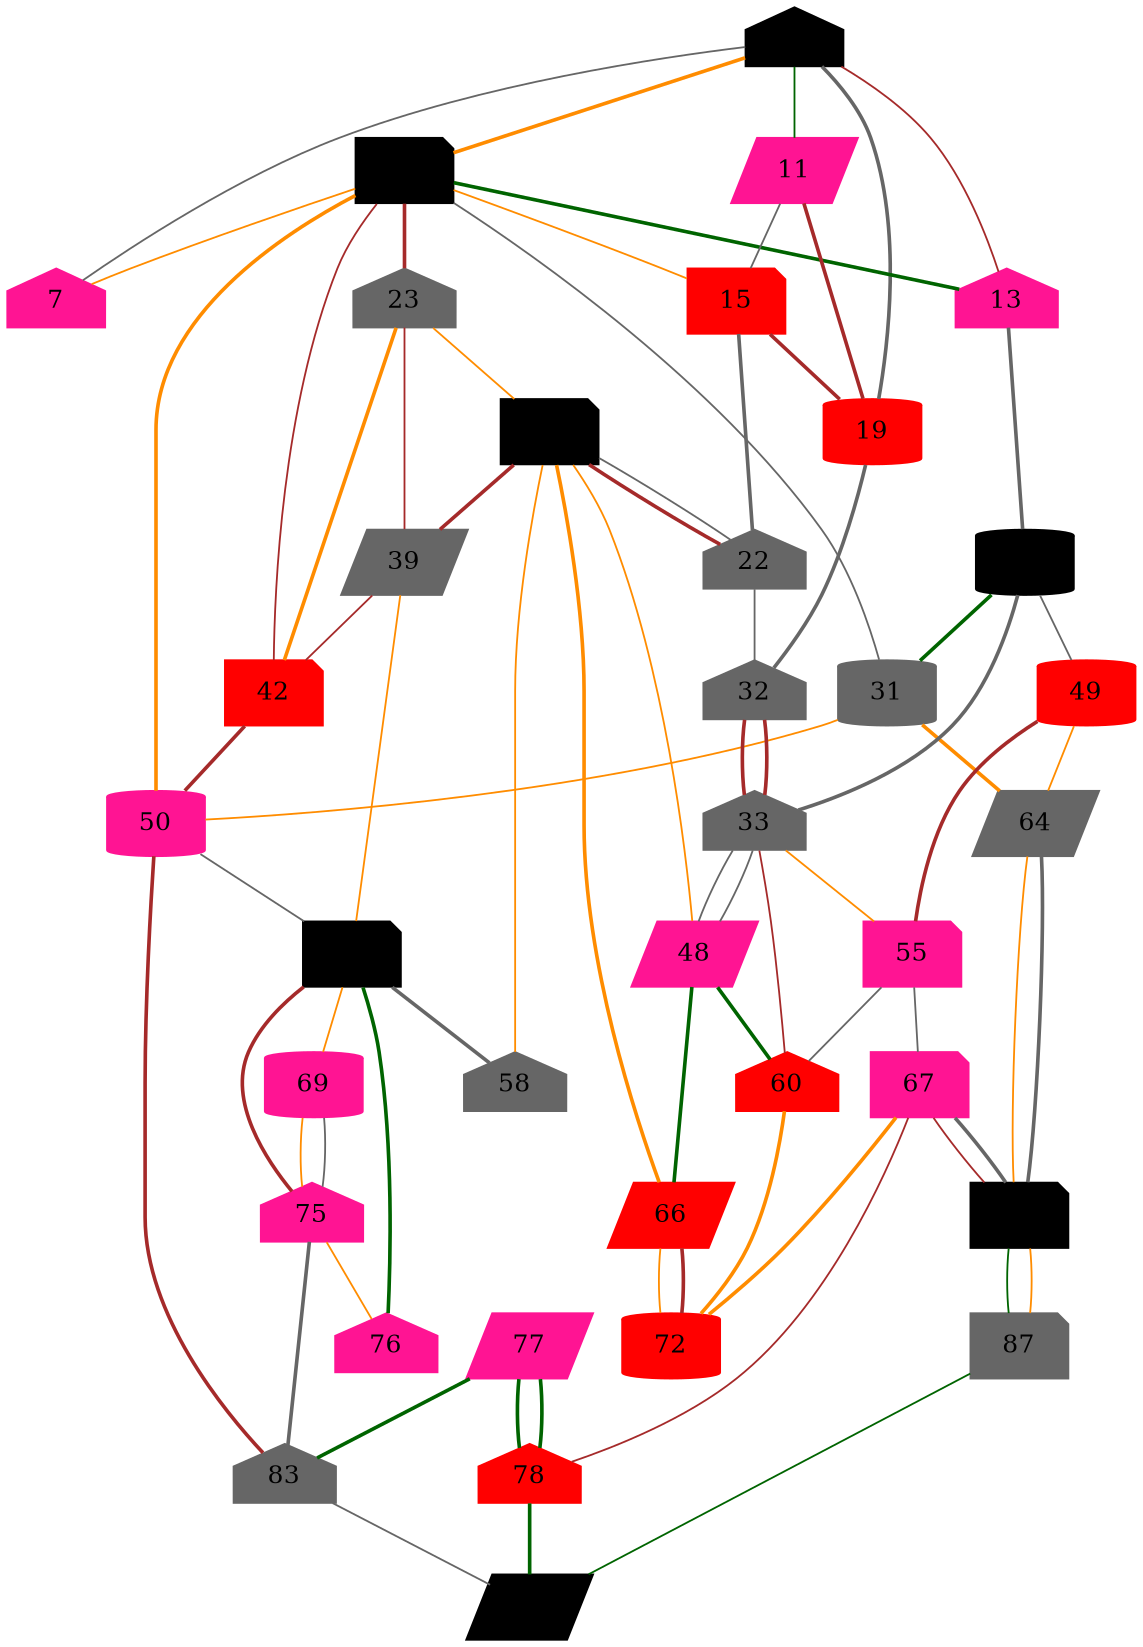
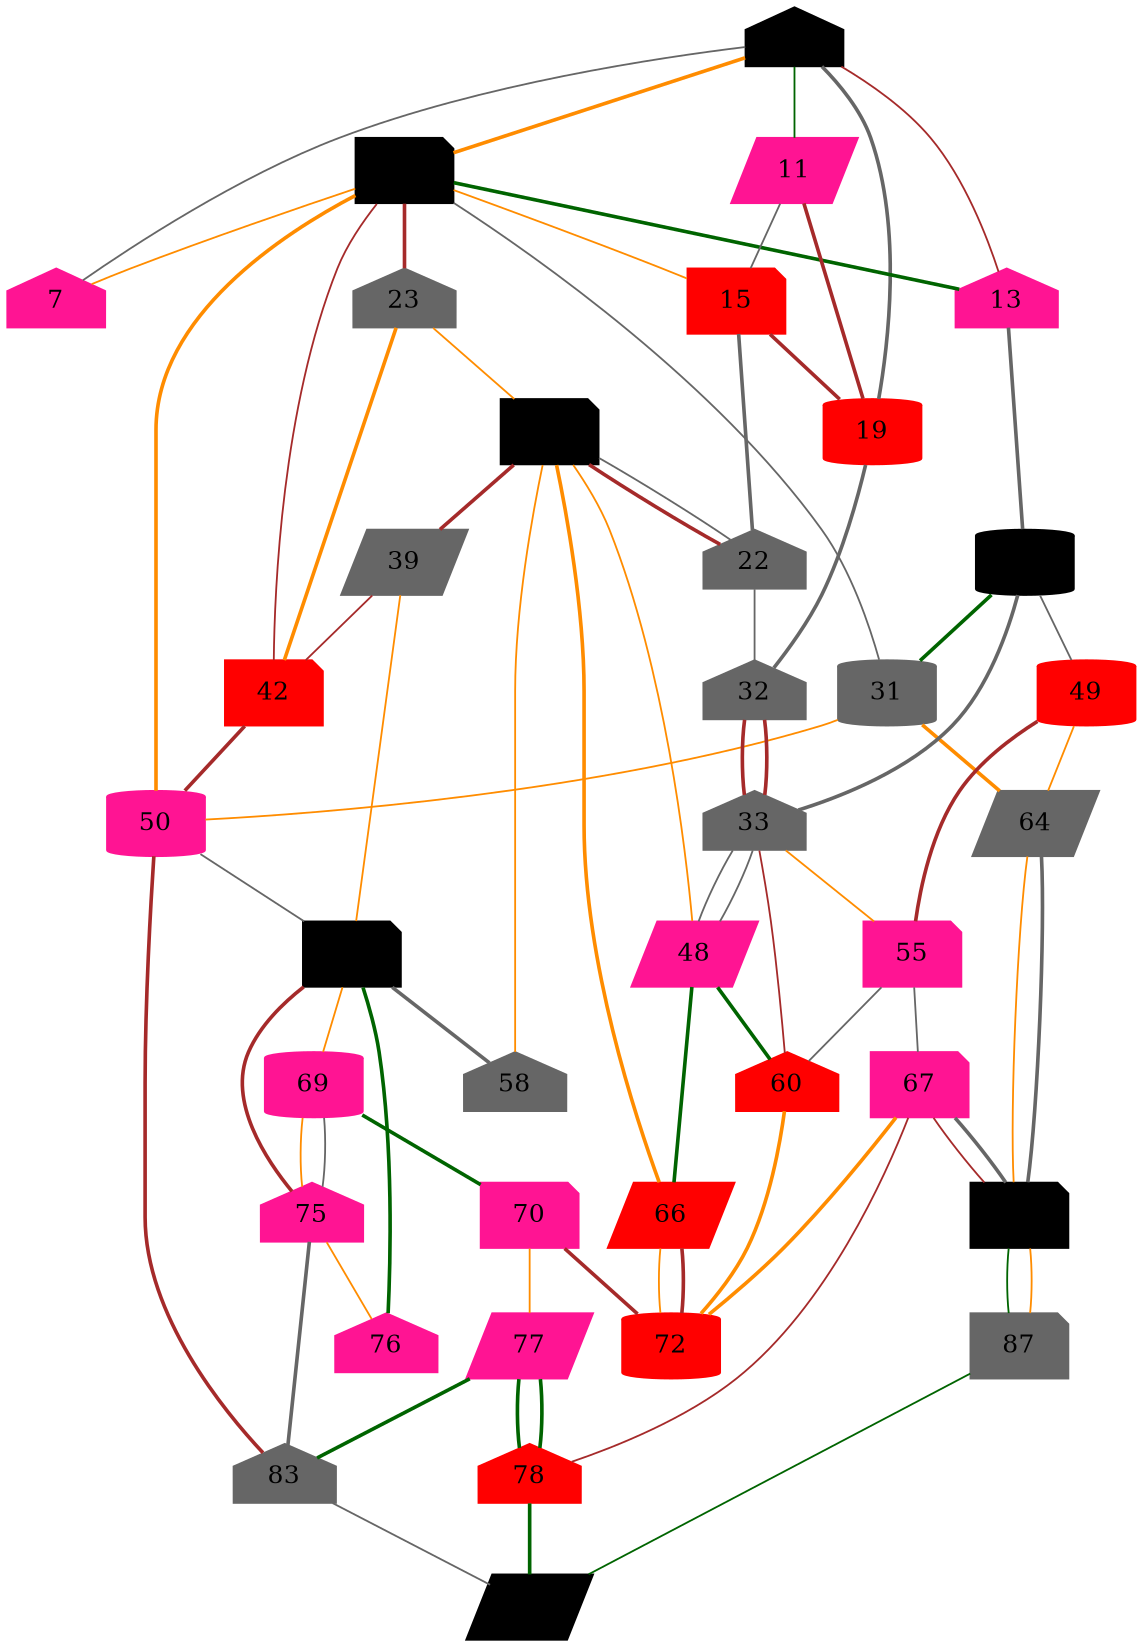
edge "23" -- "39": removed
node "70": added
